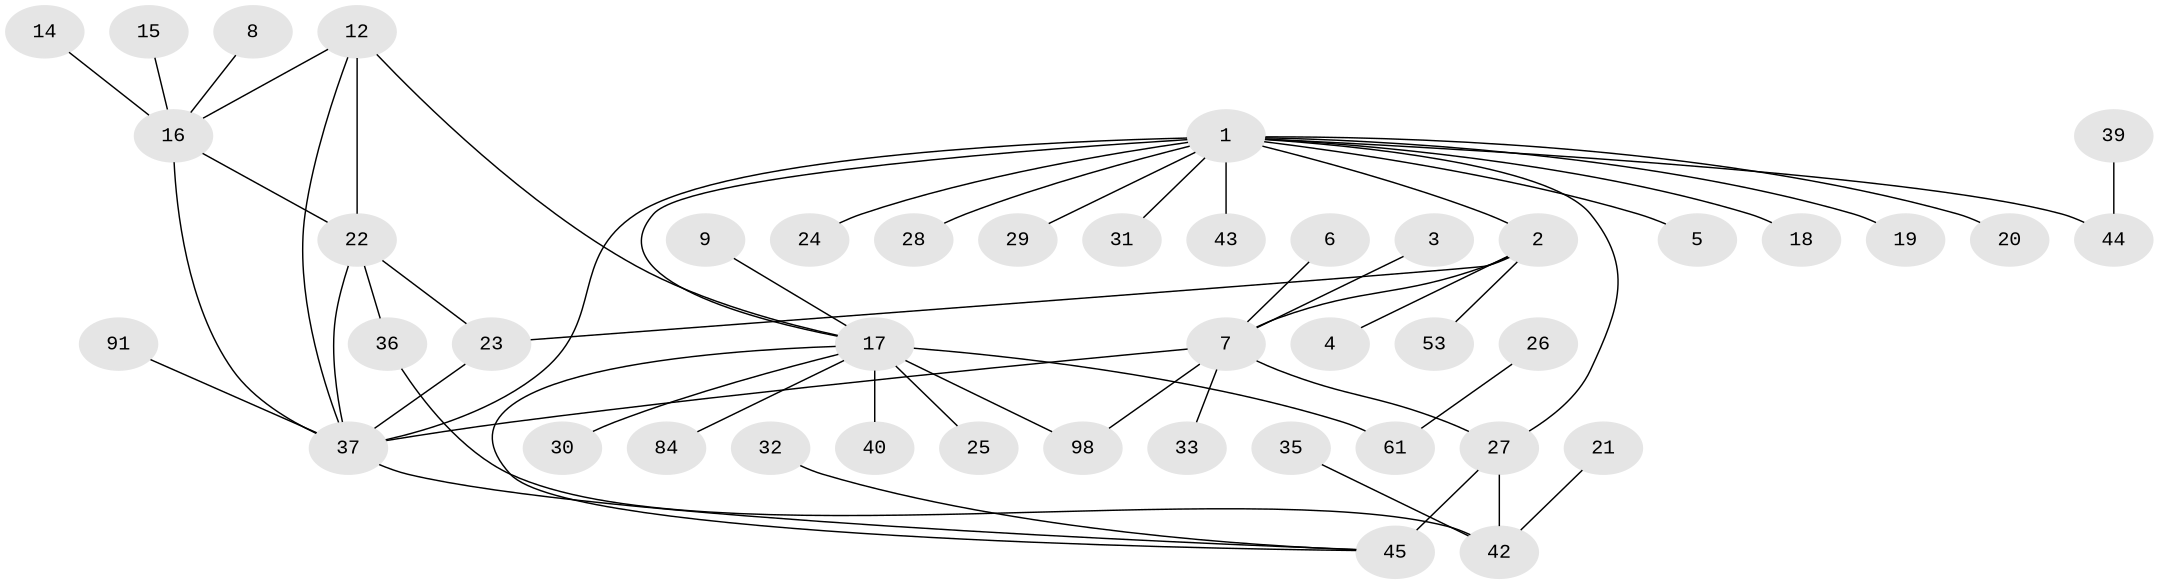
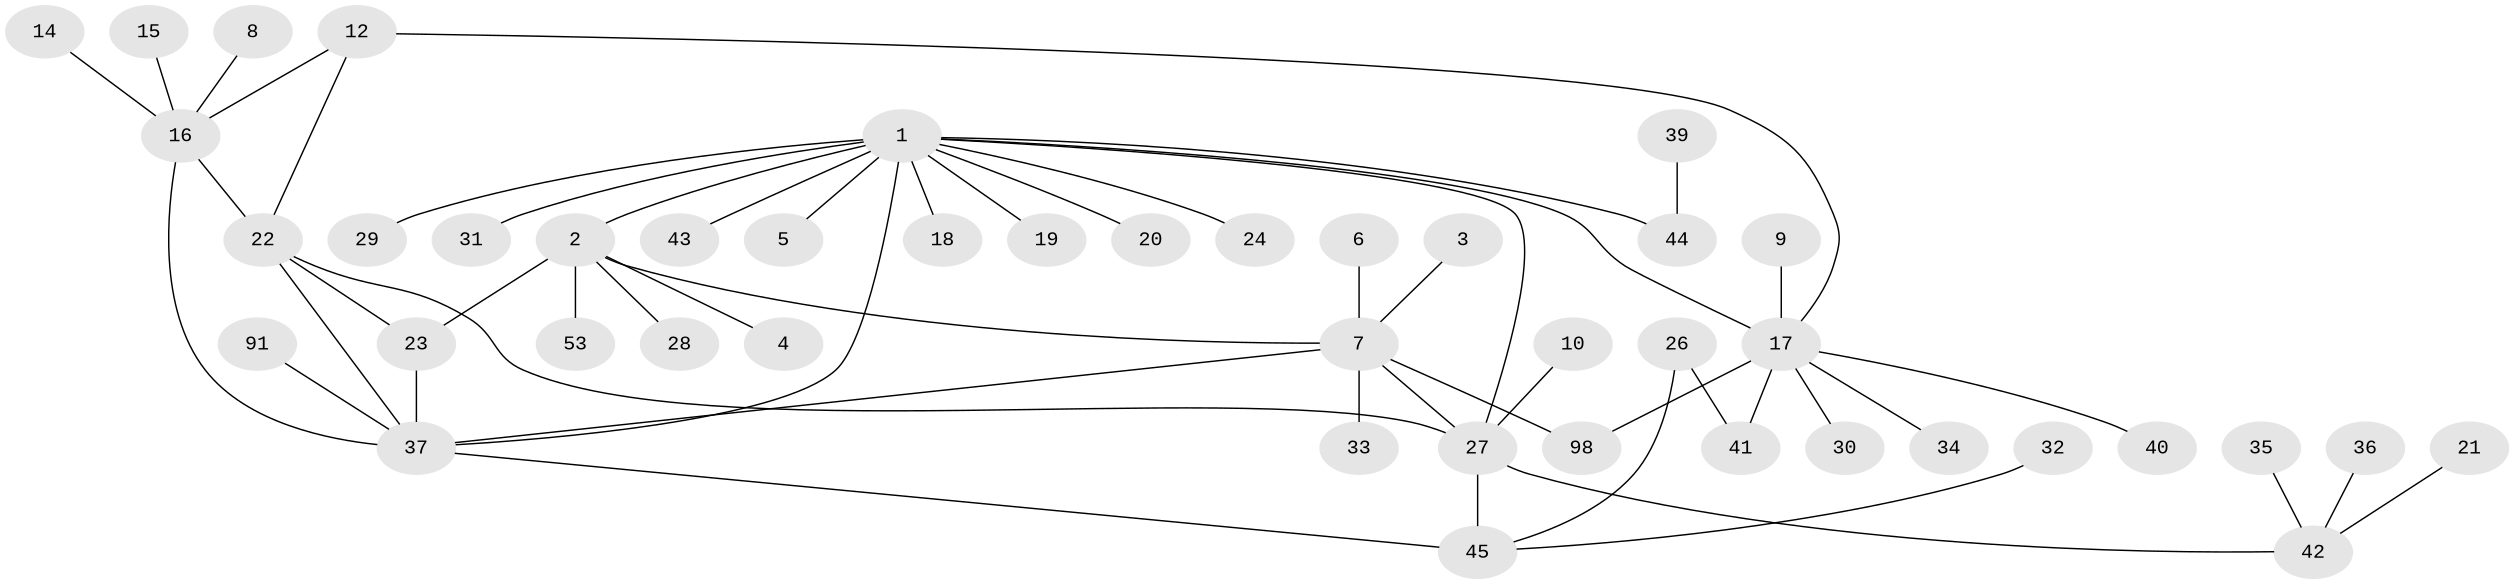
edge "1" -- "28": now "2" -- "28"
edge "12" -- "37": removed
edge "22" -- "36": now "22" -- "27"
node "10": added
node "84": label "84" -> "34"
node "25": removed
node "61": label "61" -> "41"
edge "17" -- "45": now "26" -- "45"
